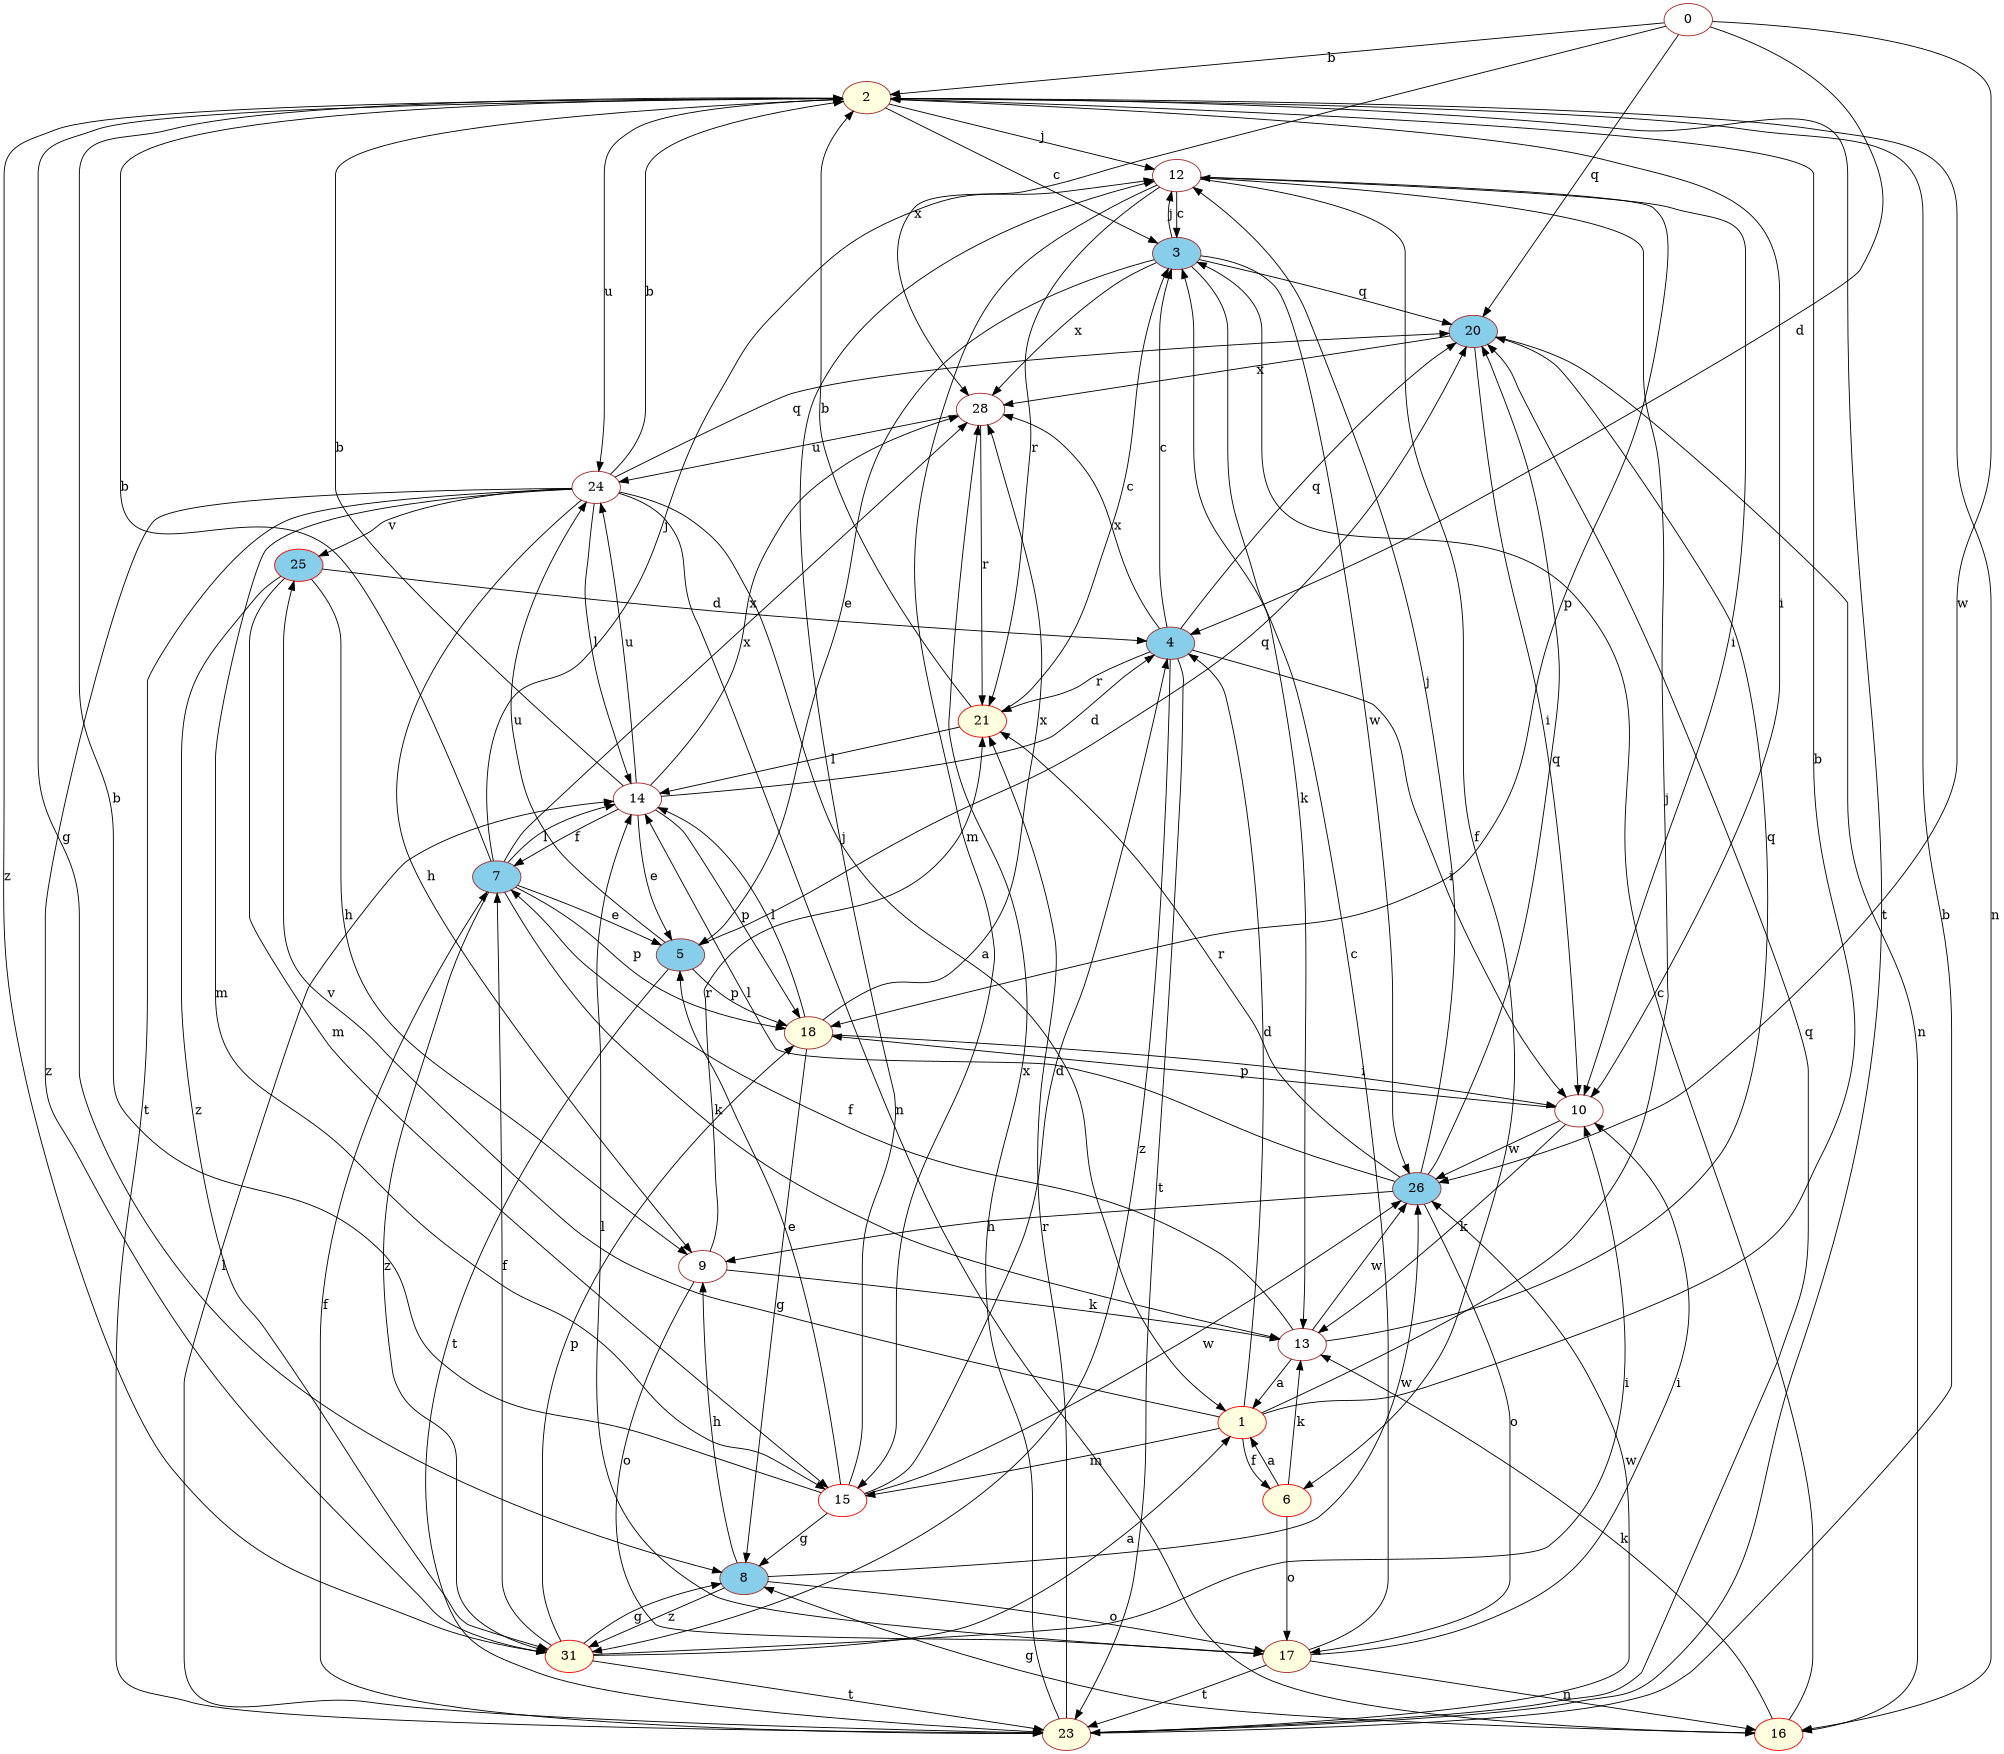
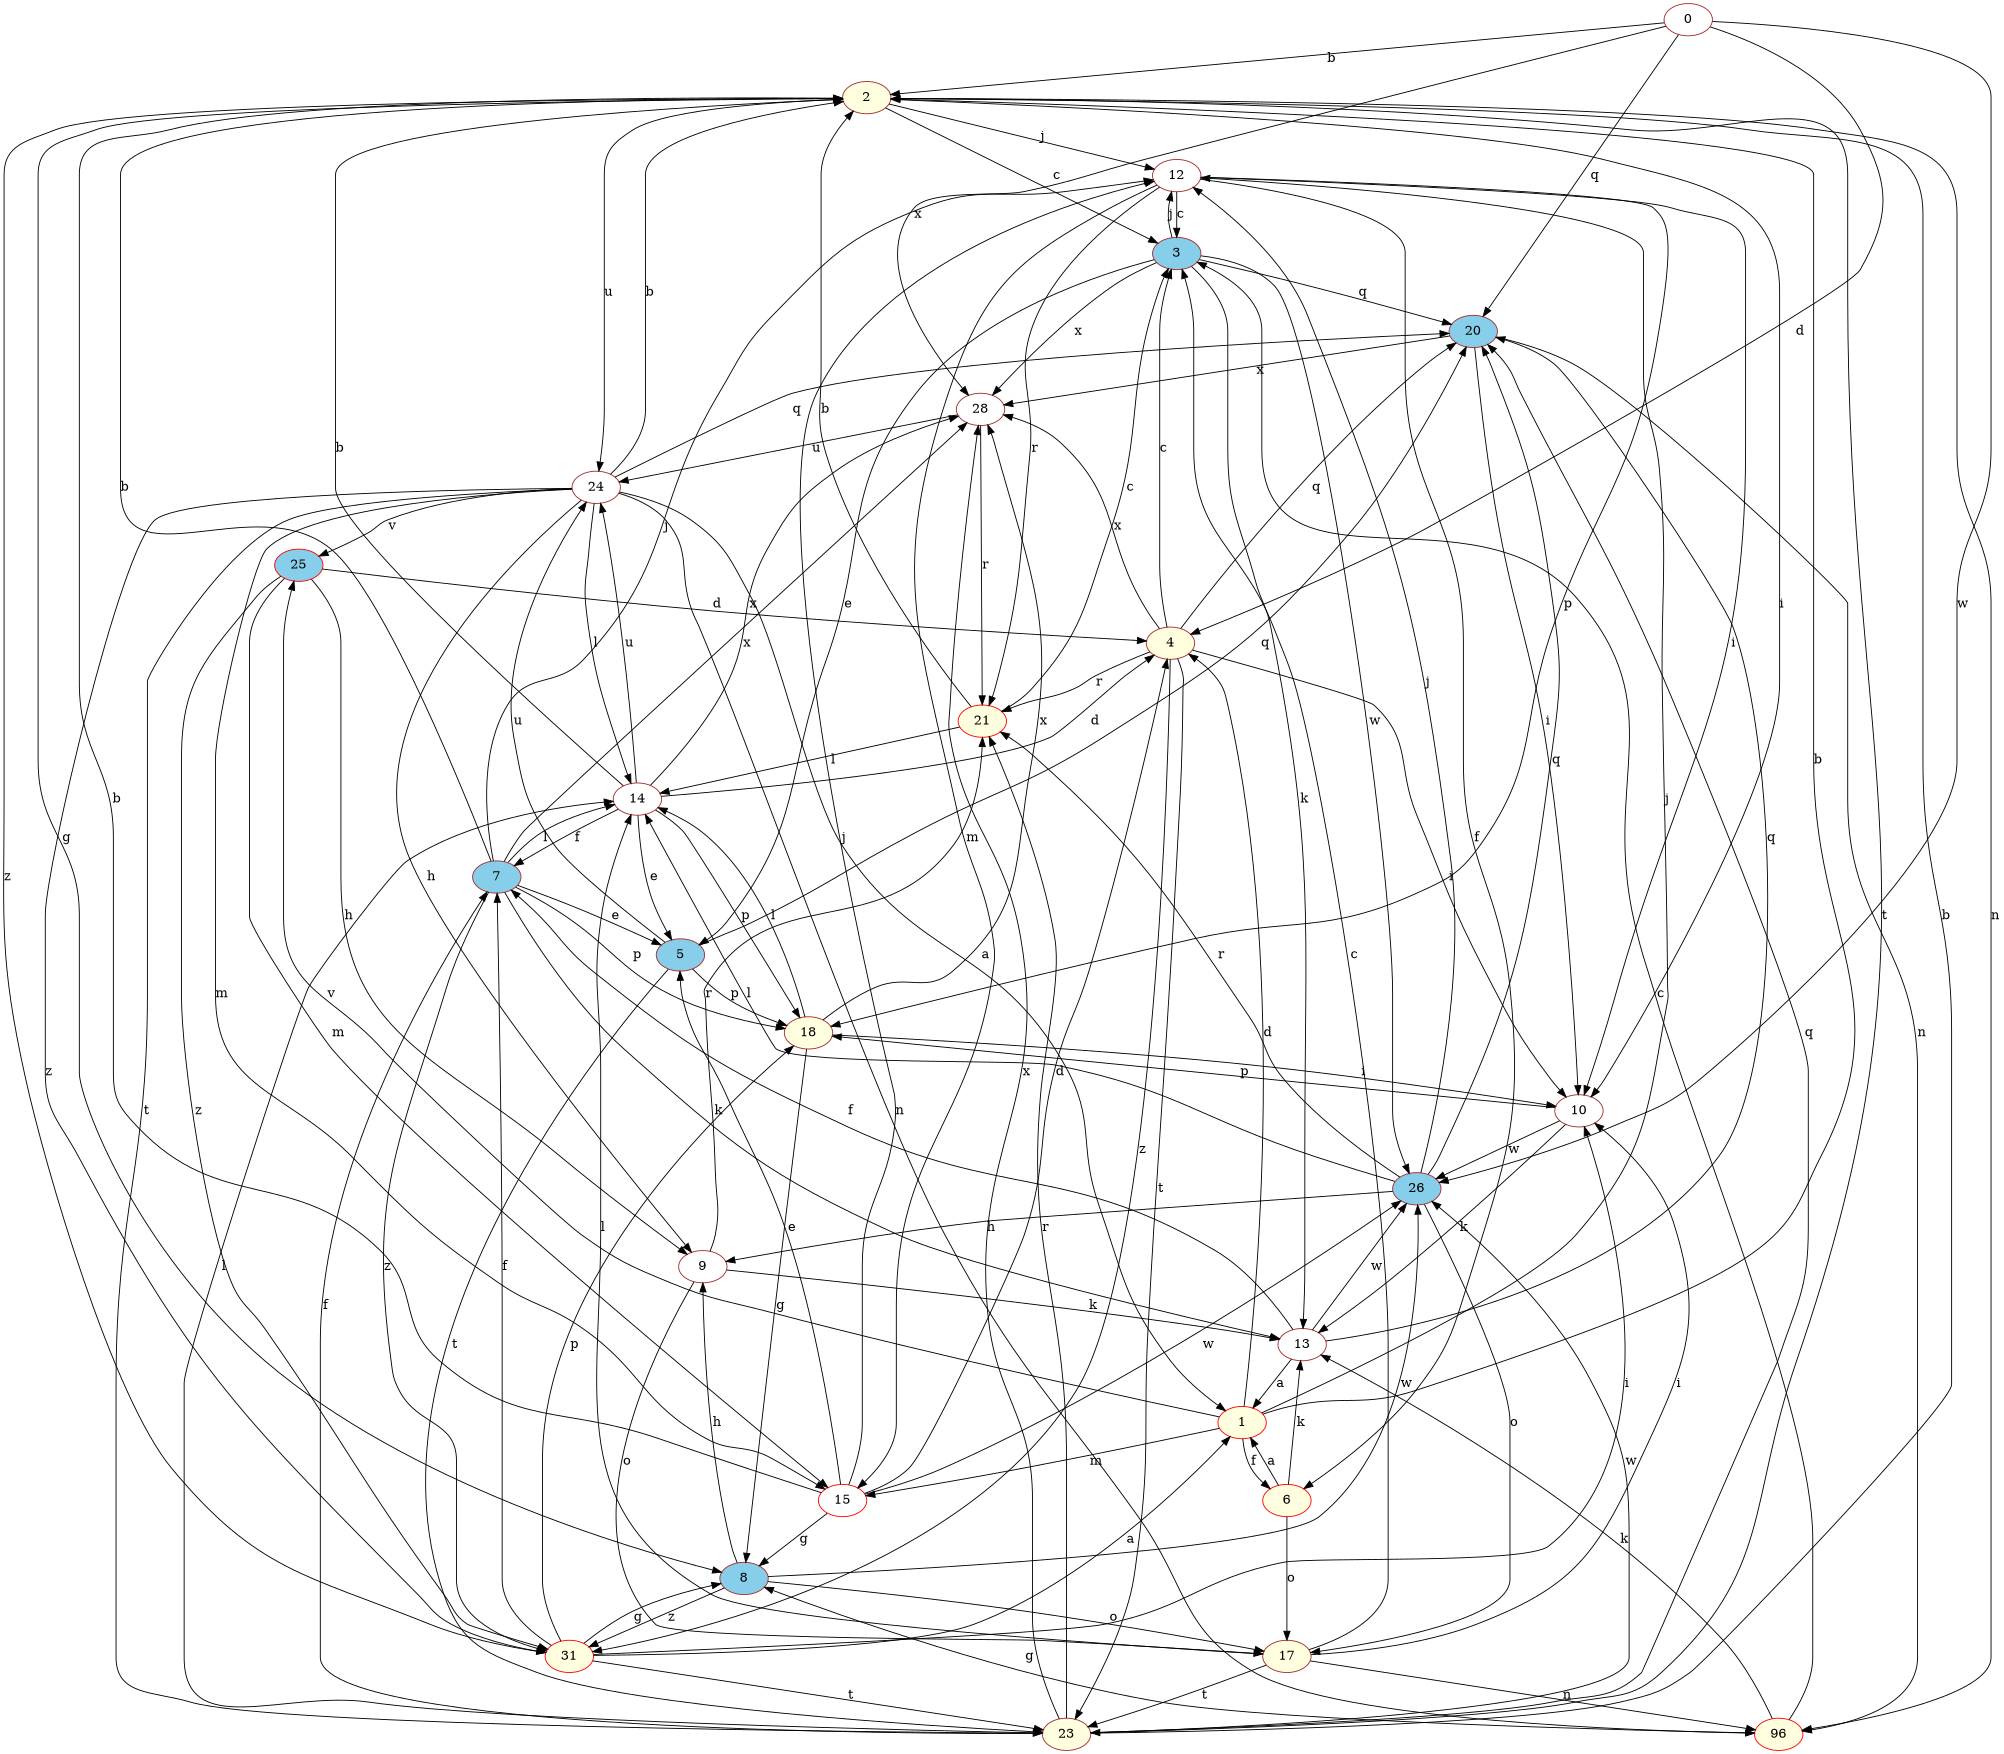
node "4": fillcolor skyblue -> lightyellow
node "16": label "16" -> "96"
